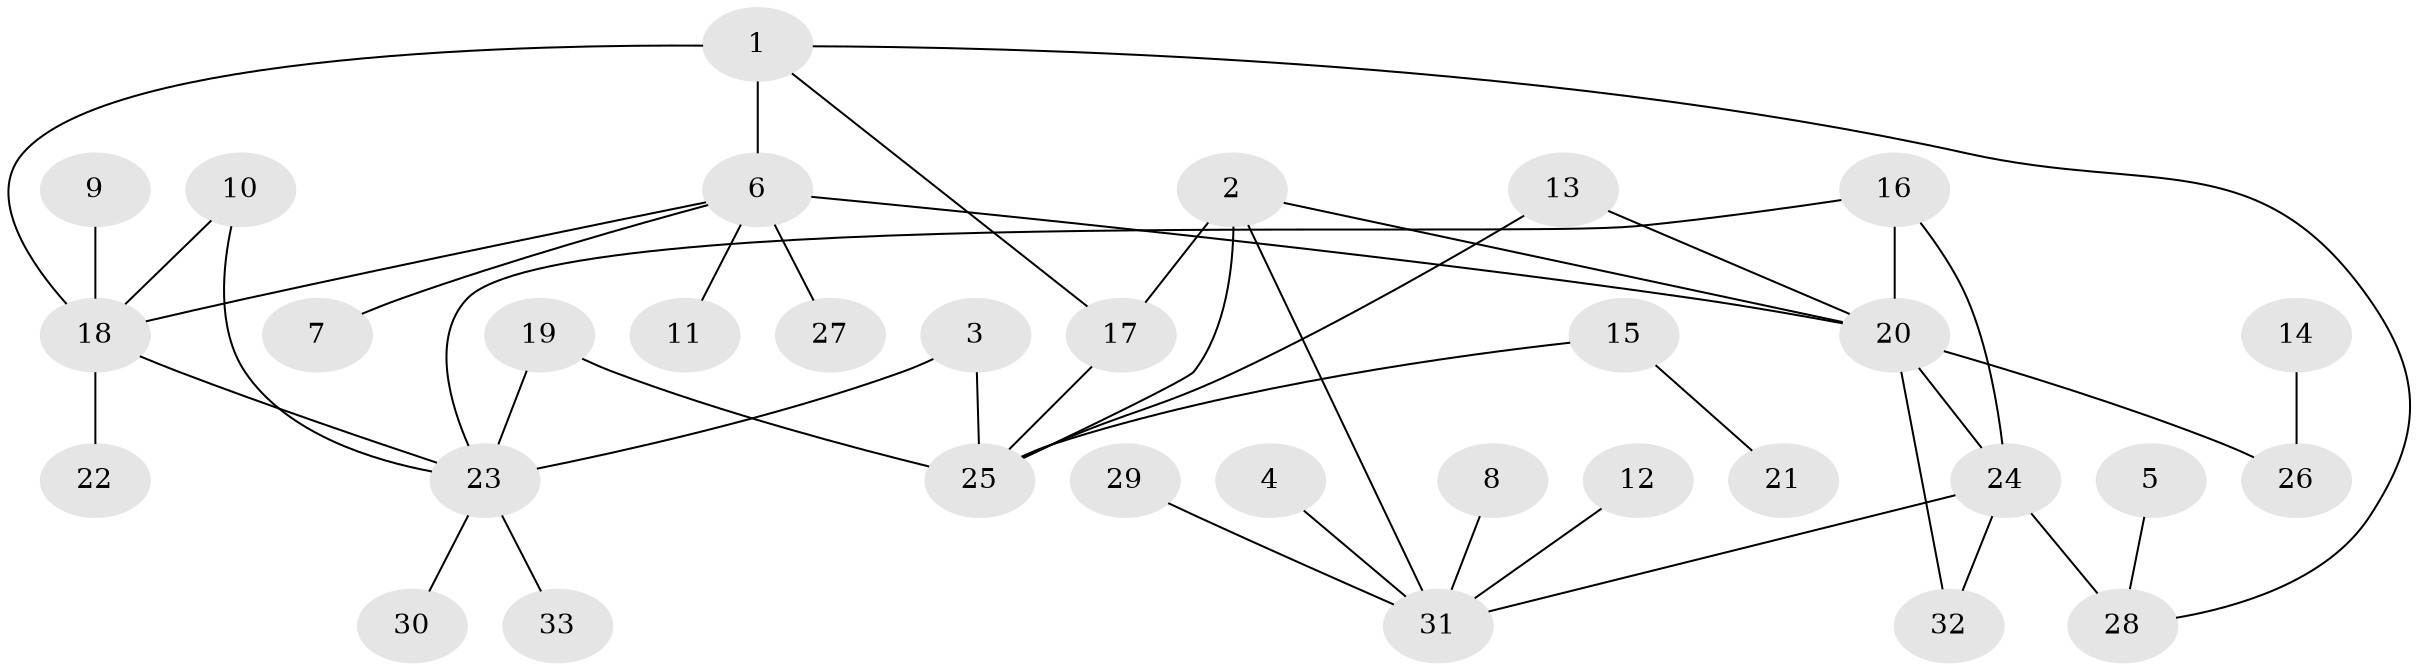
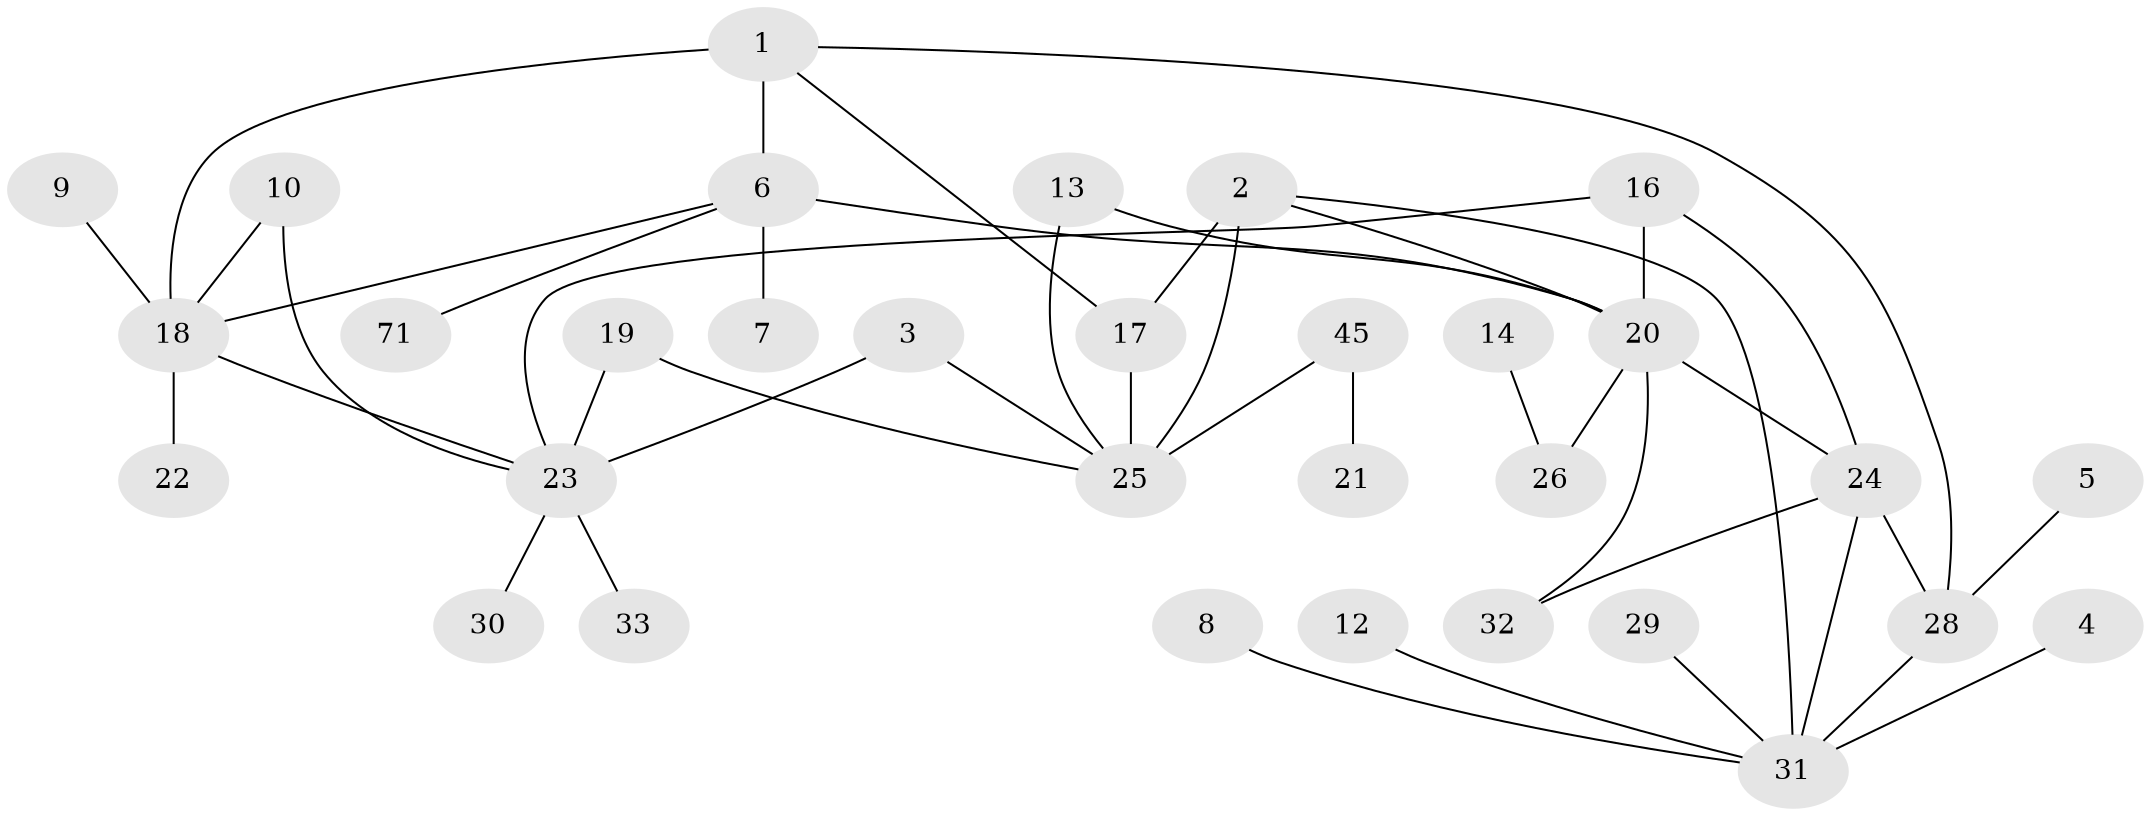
node "11": label "11" -> "71"
node "27": removed
node "15": label "15" -> "45"
edge "28" -- "31": added
